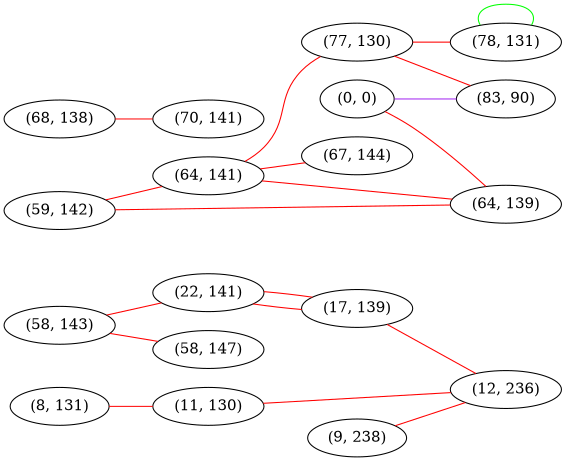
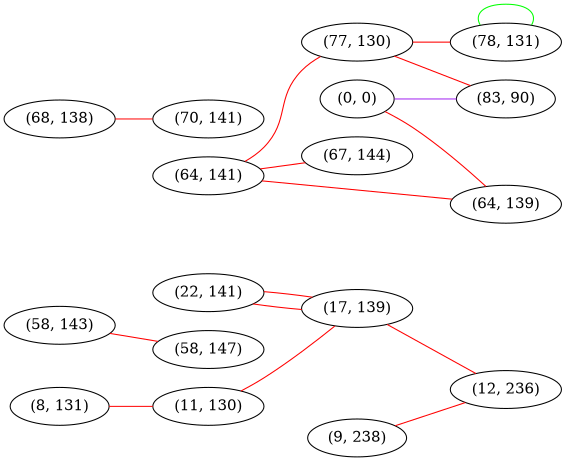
node "(59, 142)": removed
edge "(22, 141)" -- "(58, 143)": removed
edge "(12, 236)" -- "(11, 130)": now "(17, 139)" -- "(11, 130)"
